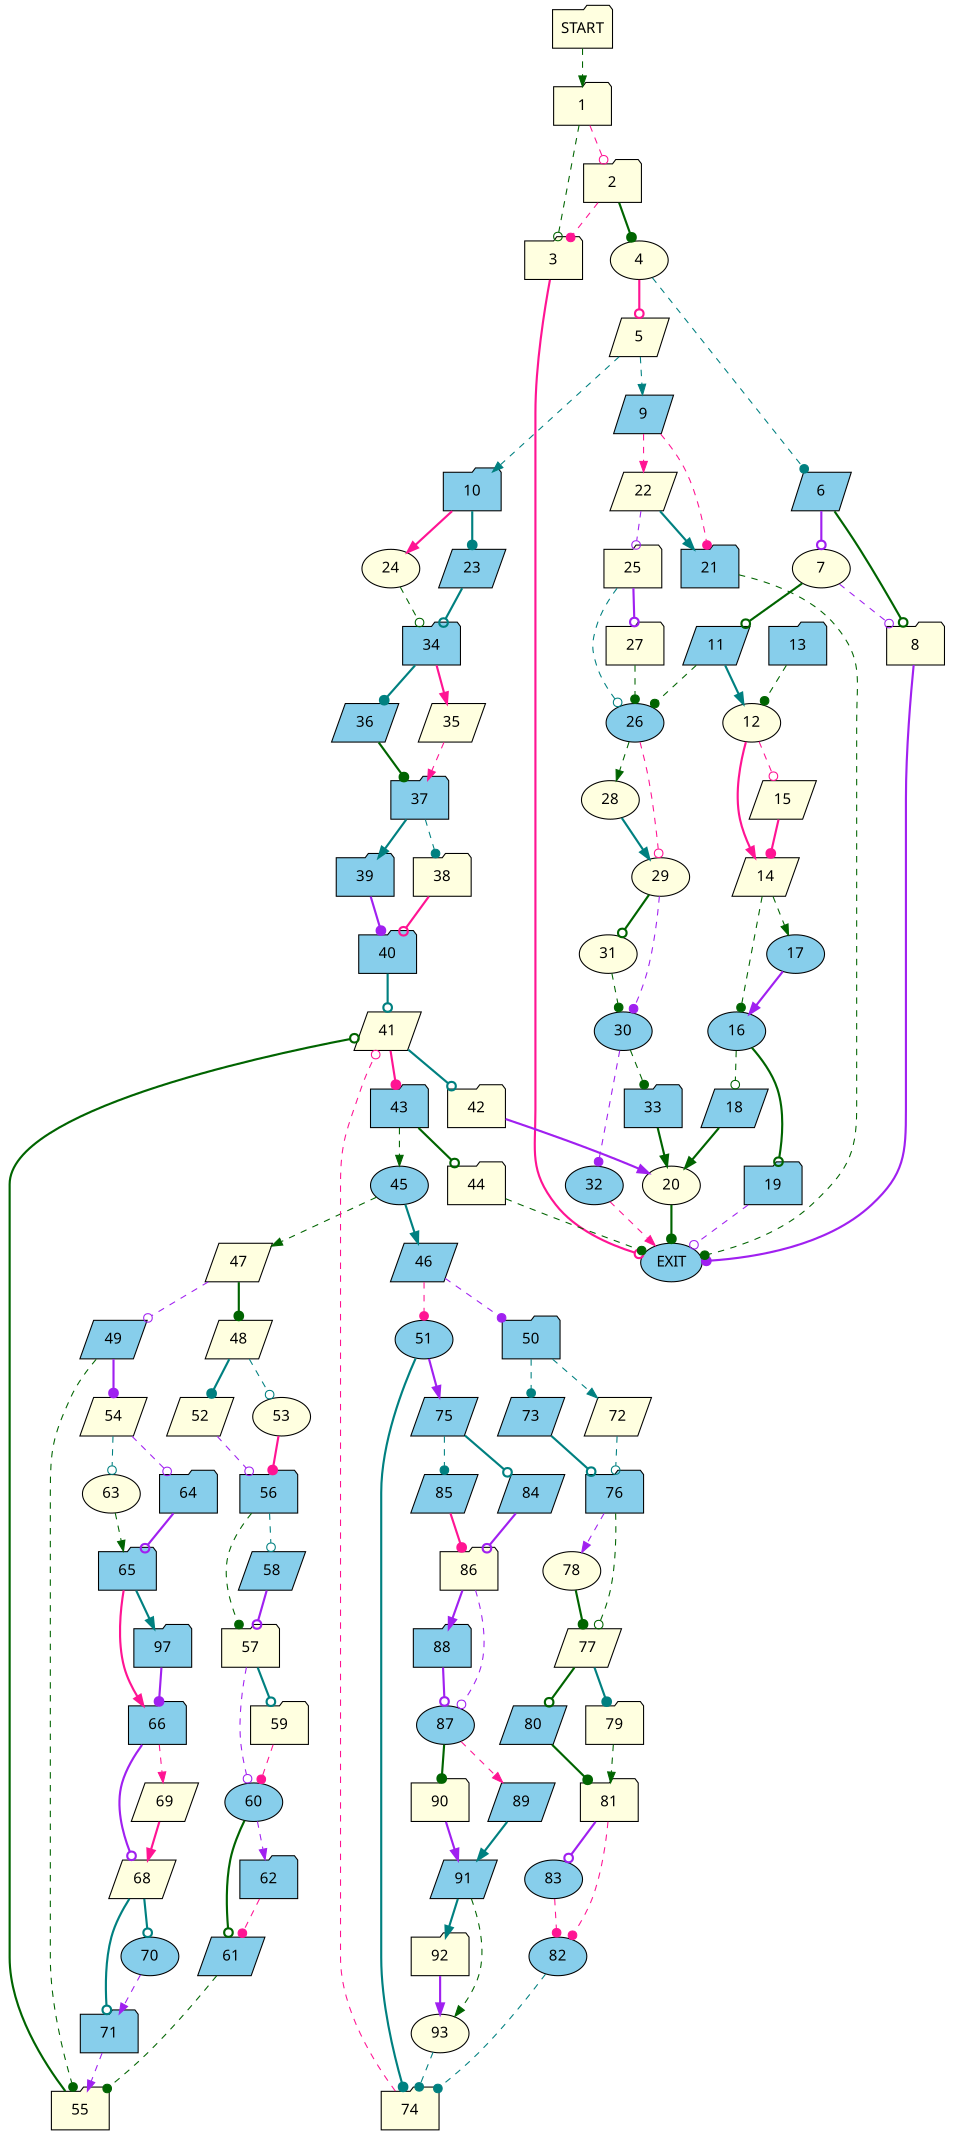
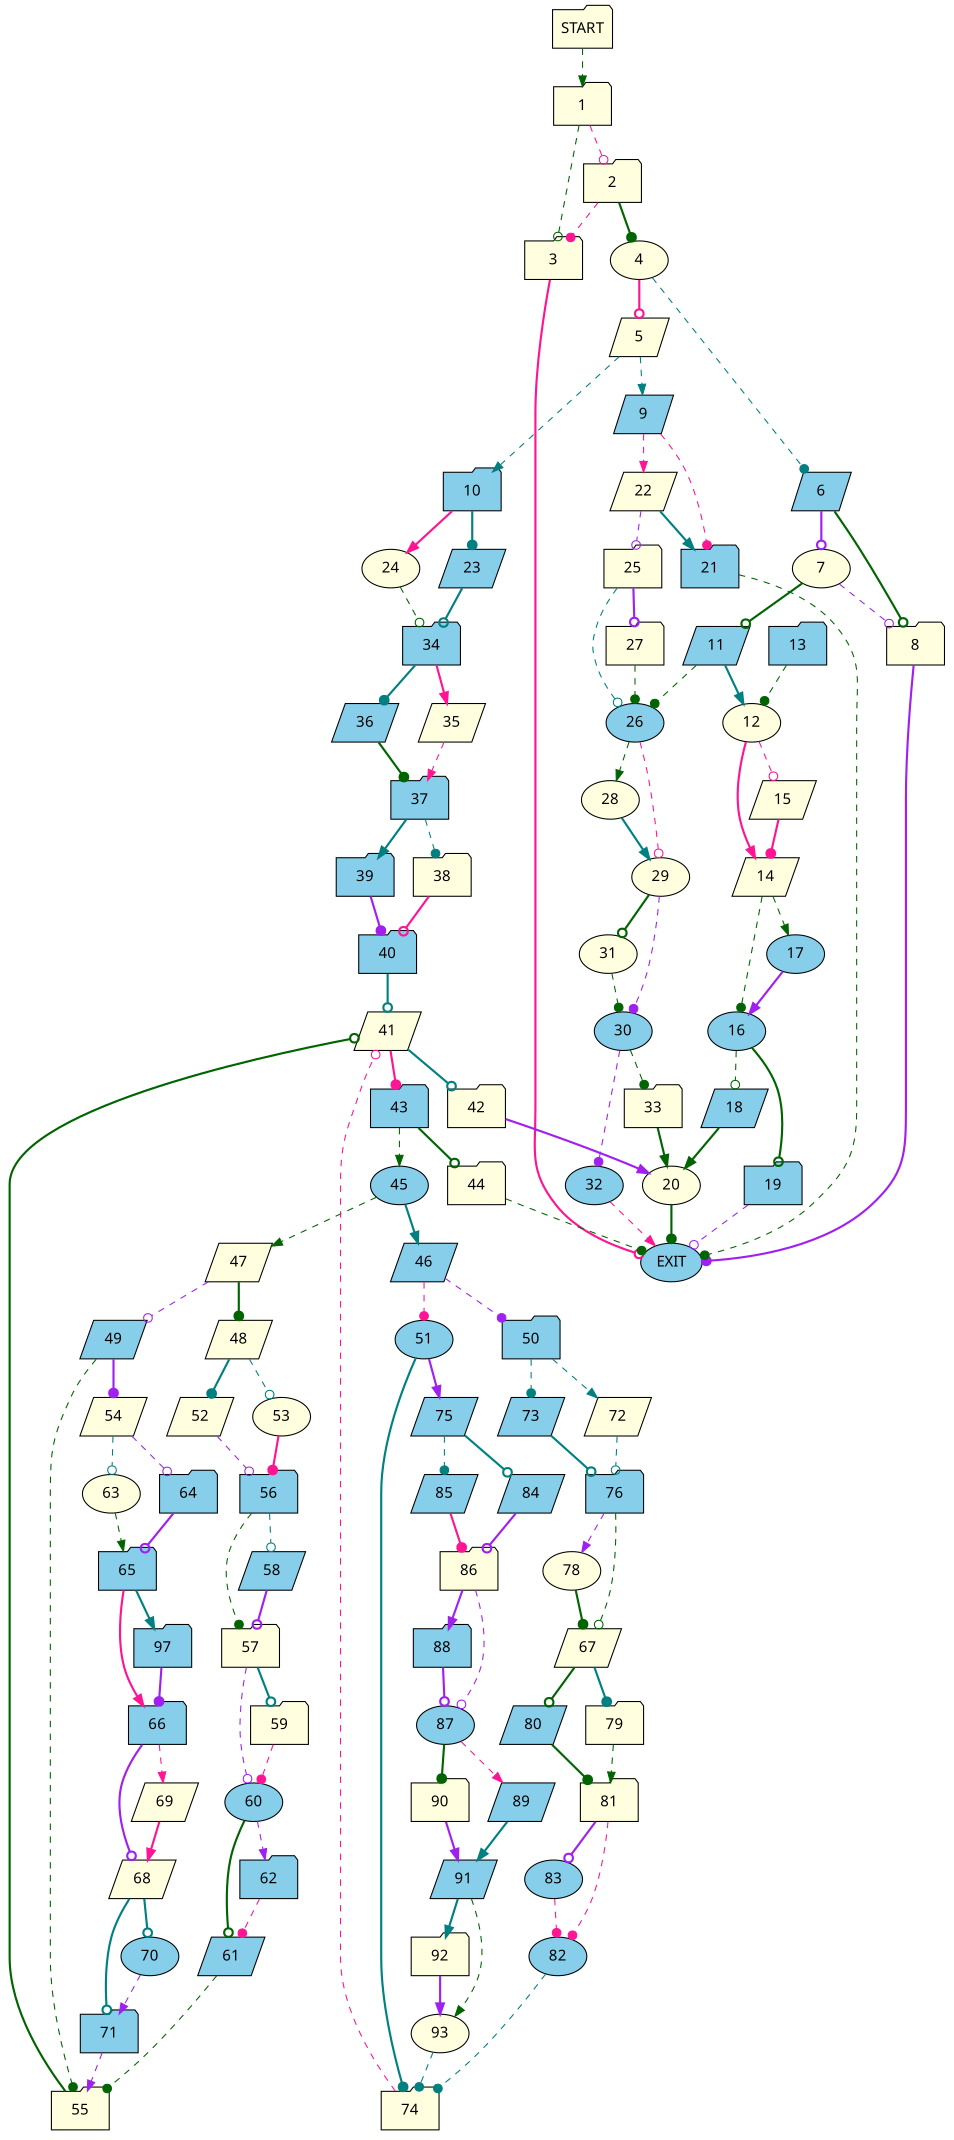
node "33": fillcolor skyblue -> lightyellow
node "77": label "77" -> "67"
